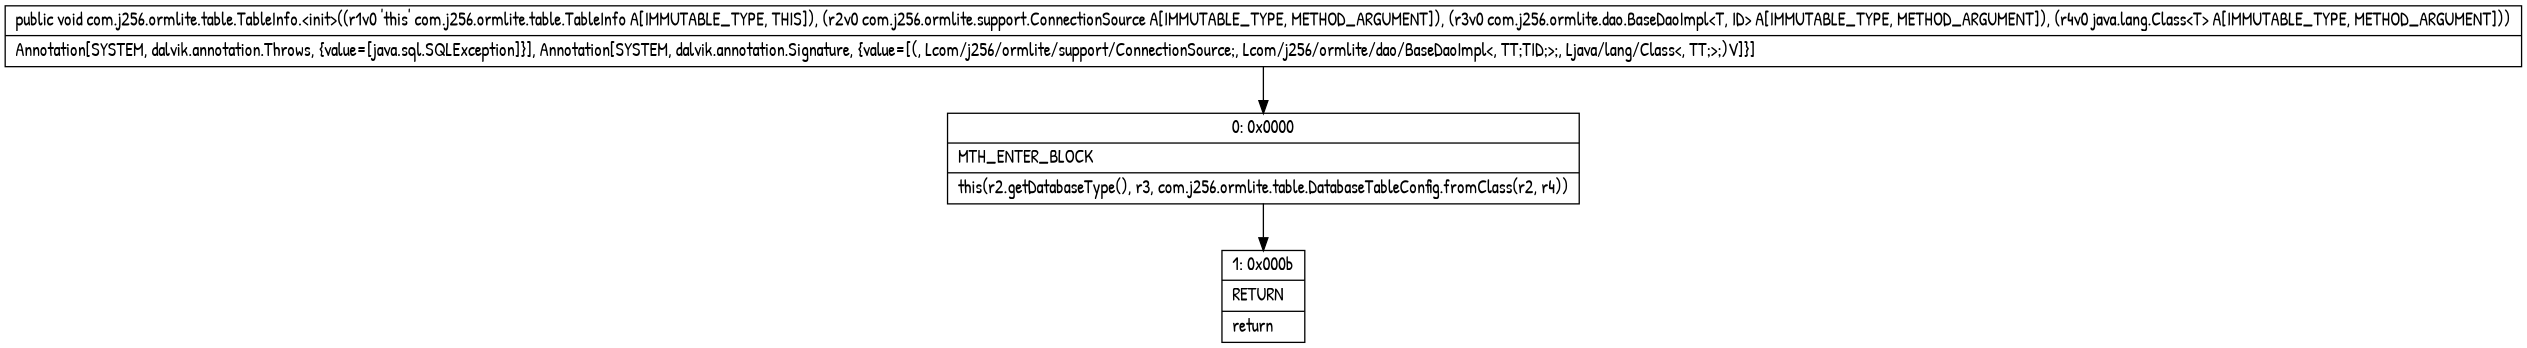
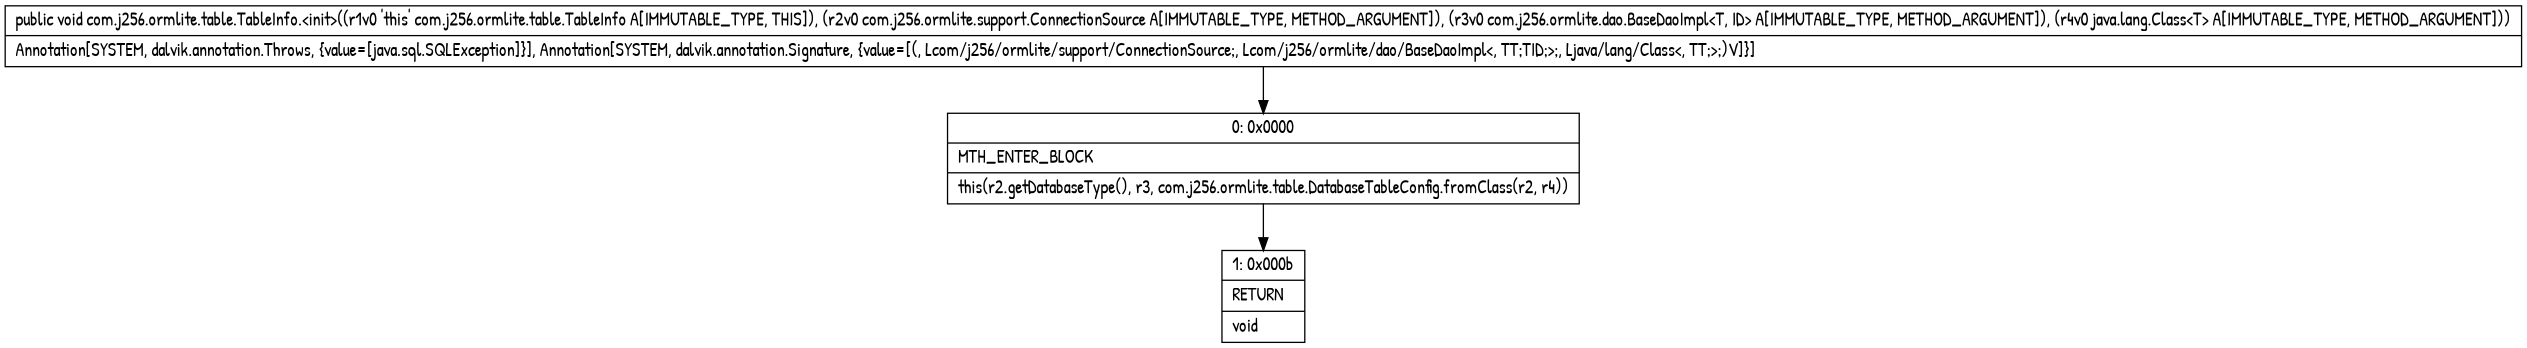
node "1: 0x000b": text "return" -> "void"
